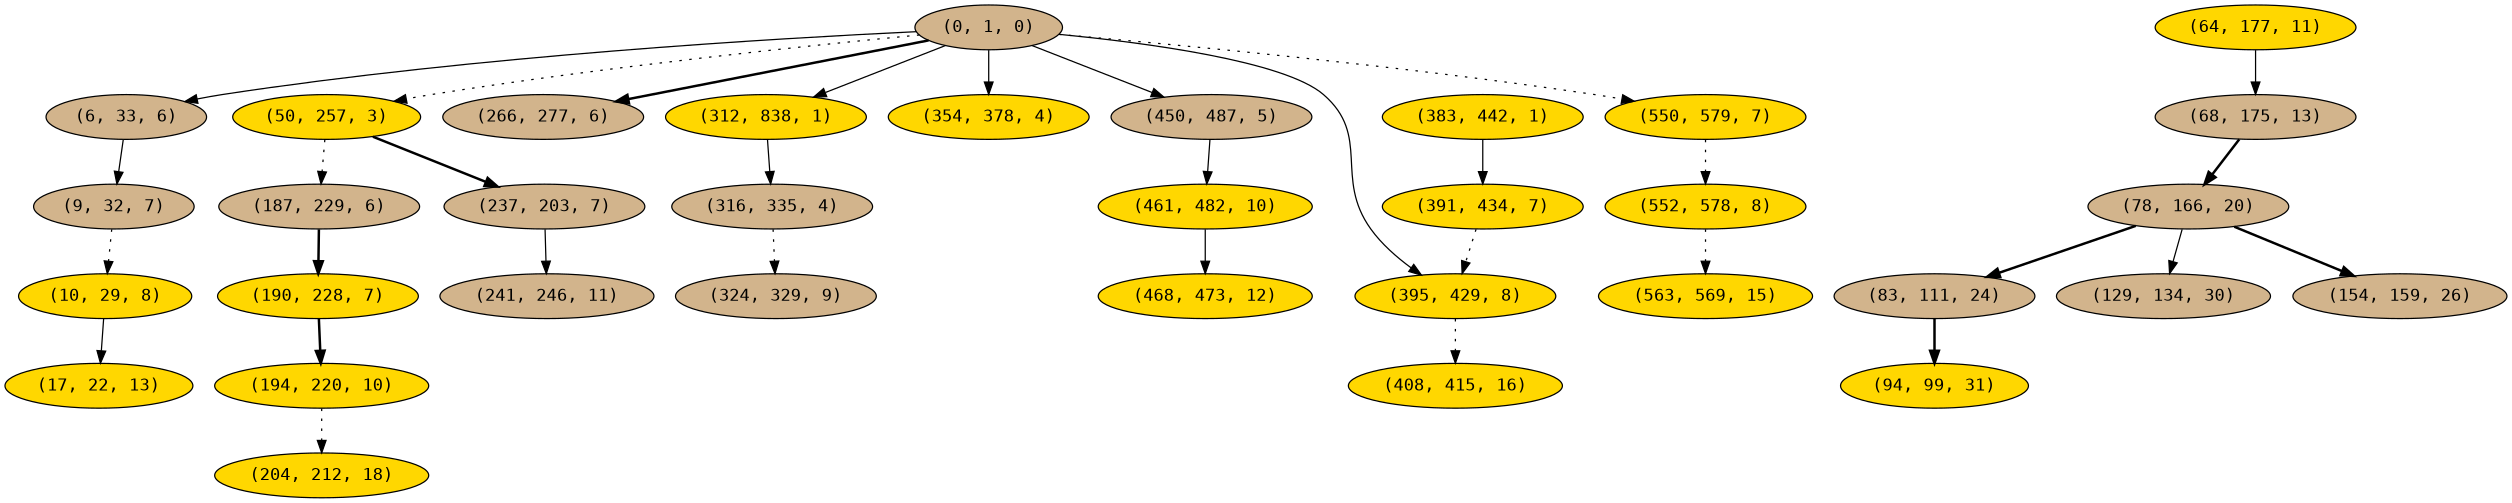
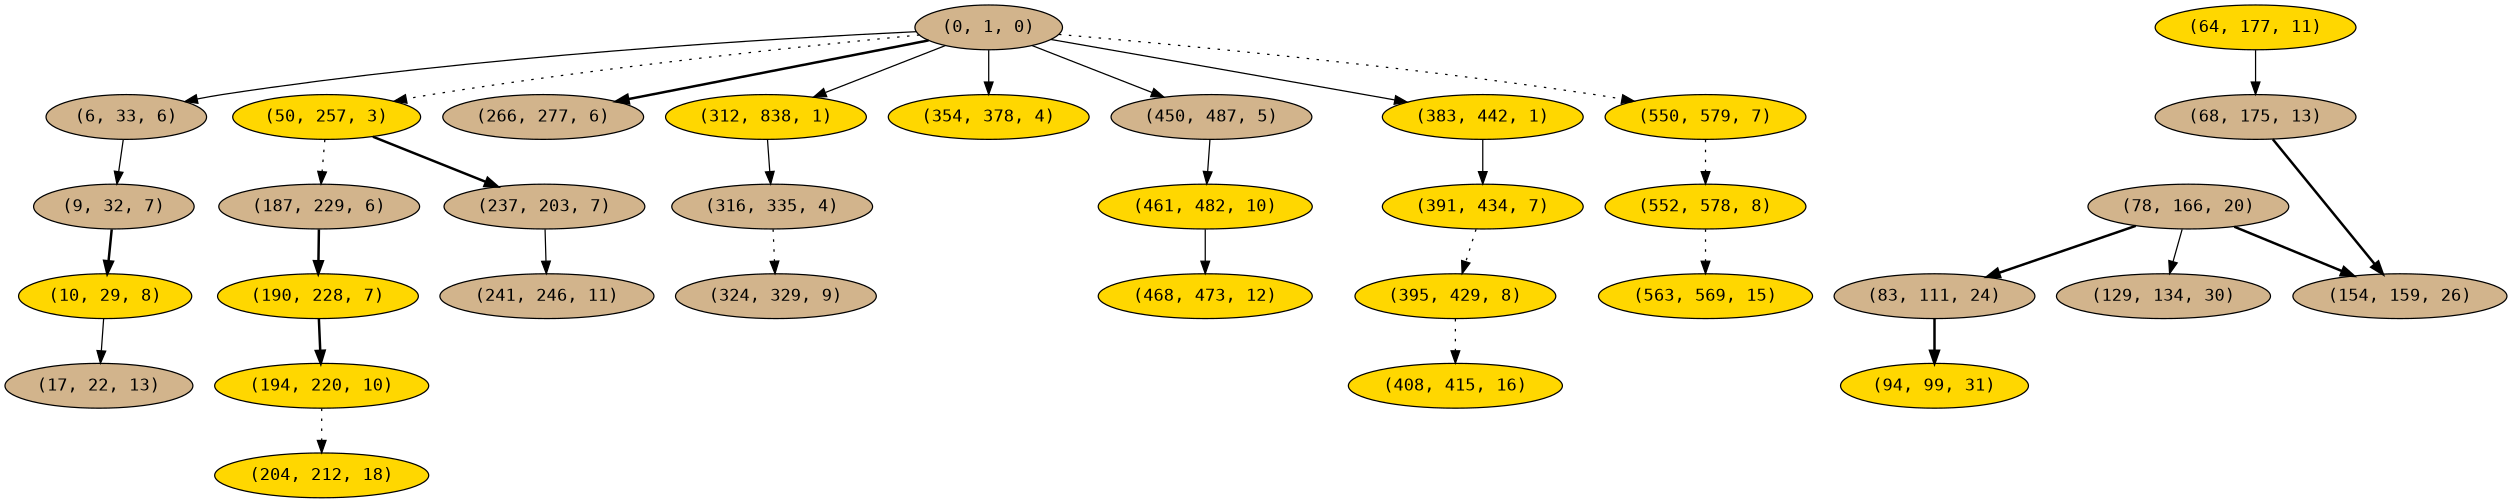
edge "(0, 1, 0)" -> "(395, 429, 8)": now "(0, 1, 0)" -> "(383, 442, 1)"
edge "(68, 175, 13)" -> "(78, 166, 20)": now "(68, 175, 13)" -> "(154, 159, 26)"
edge "(9, 32, 7)" -> "(10, 29, 8)": style dotted -> bold
node "(17, 22, 13)": fillcolor gold -> tan
